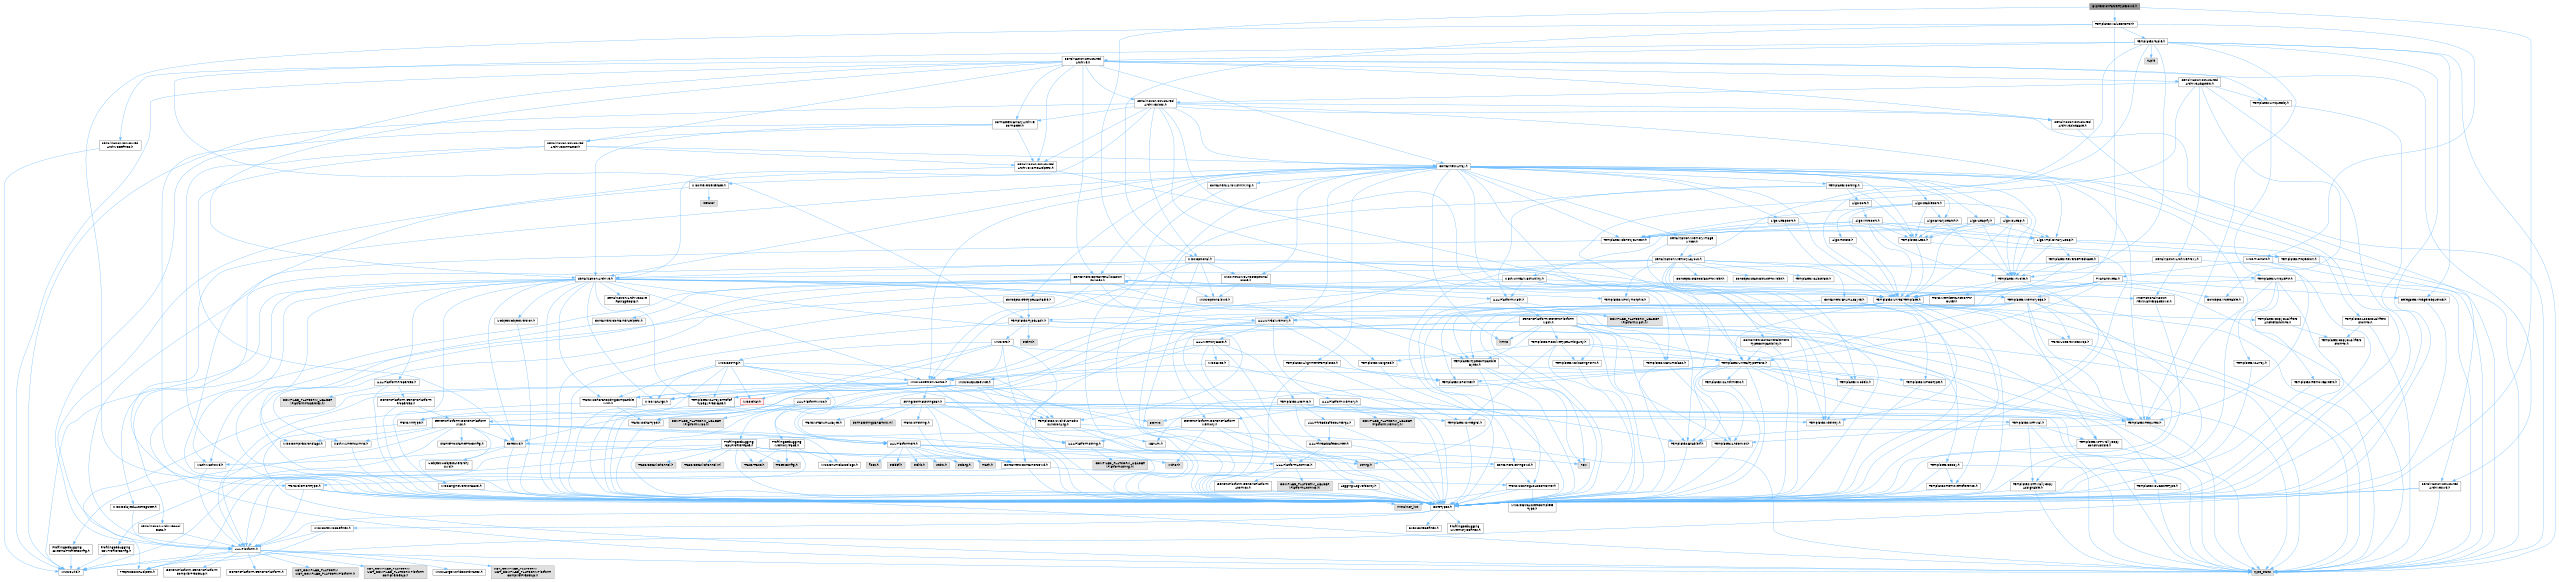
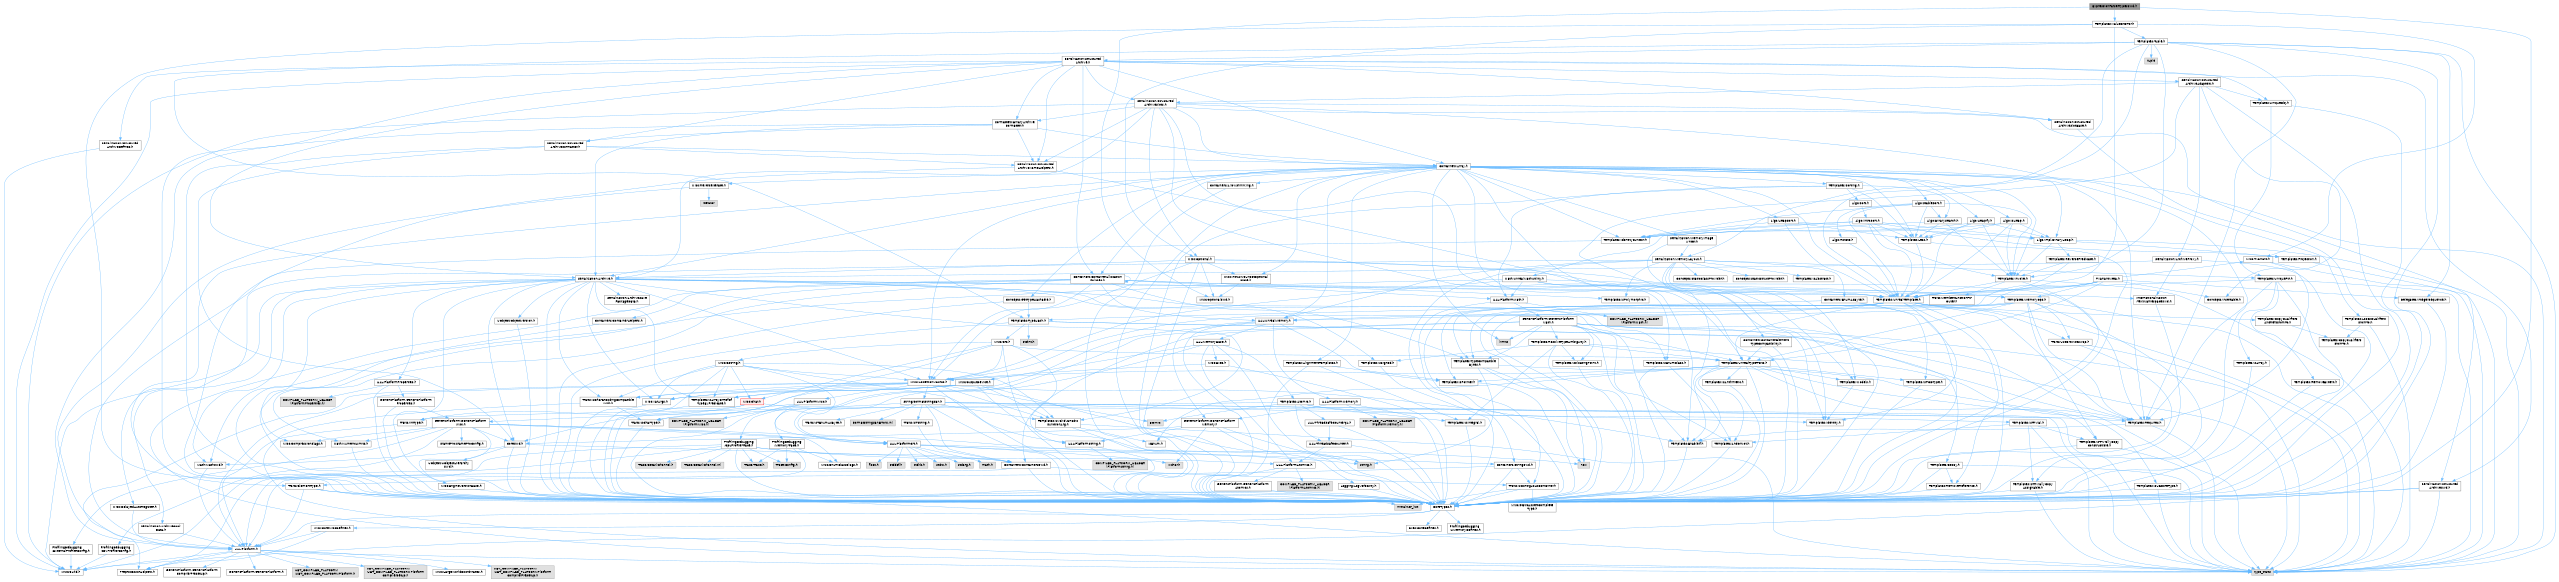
edge "Formatters/BinaryArchive Formatter.h" -> "Containers/Array.h": added
edge "Algo/HeapSort.h" -> "Templates/Less.h": added
edge "Misc/TVariant.h" -> "TVariantMeta.h": reversed
